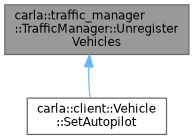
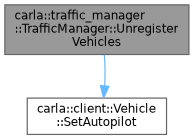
edge "carla::client::Vehicle ::SetAutopilot" -> "carla::traffic_manager ::TrafficManager::Unregister Vehicles": reversed
